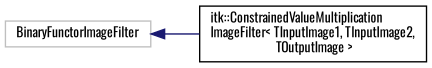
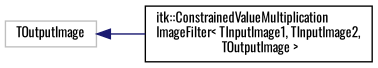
node "BinaryFunctorImageFilter": label "BinaryFunctorImageFilter" -> "TOutputImage"
